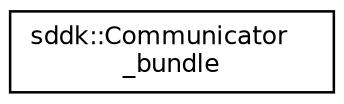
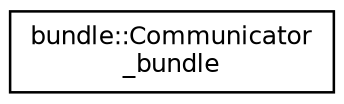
node "sddk::Communicator _bundle": label "sddk::Communicator _bundle" -> "bundle::Communicator _bundle"
